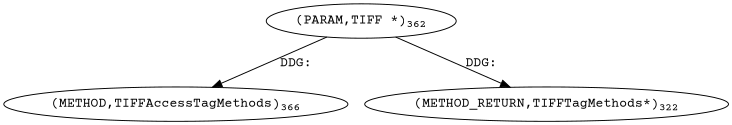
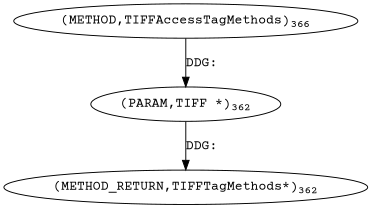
edge "(PARAM,TIFF *)" -> "(METHOD,TIFFAccessTagMethods)": reversed
node "(METHOD_RETURN,TIFFTagMethods*)": text "322" -> "362"
